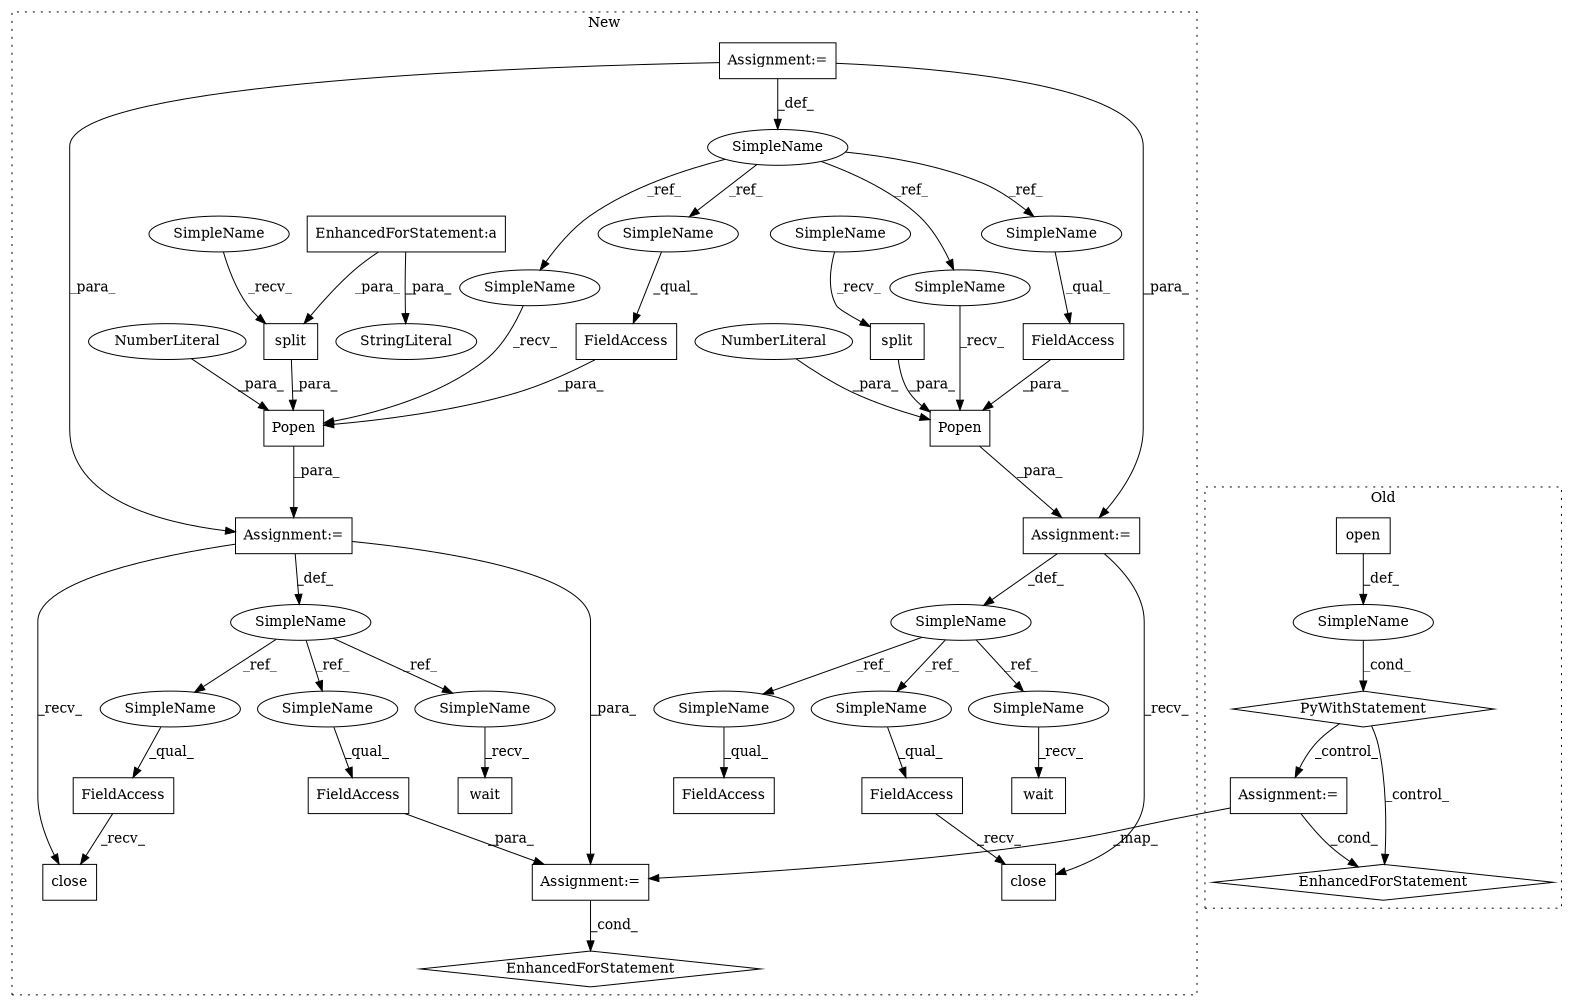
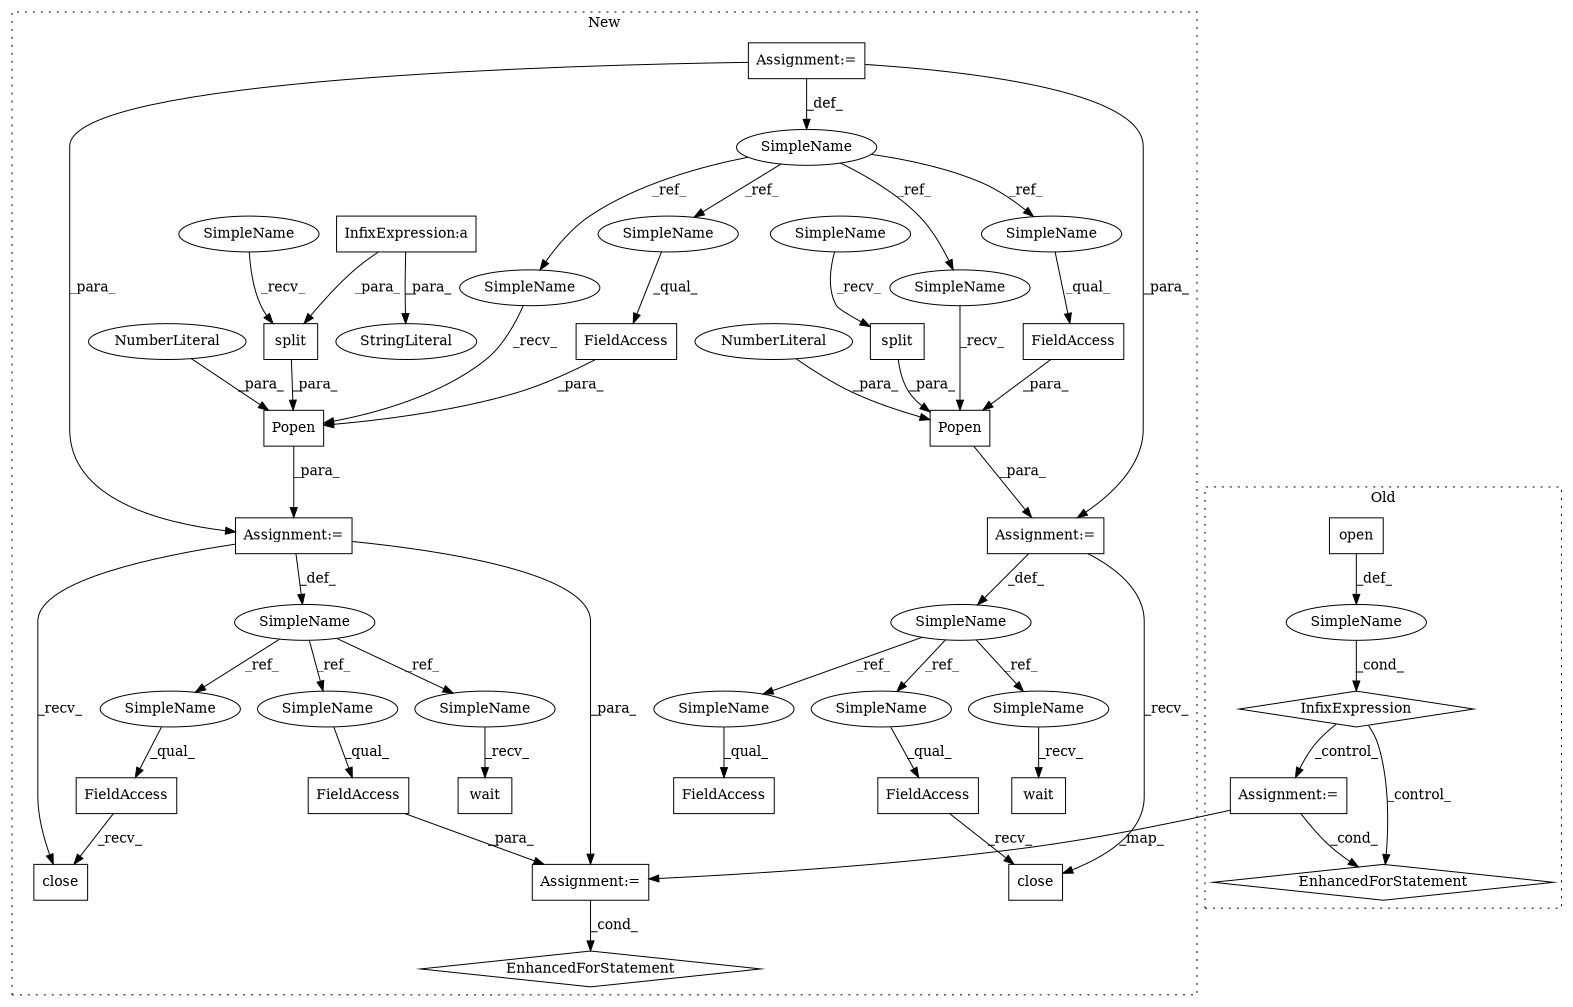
node "EnhancedForStatement:a": label "EnhancedForStatement:a" -> "InfixExpression:a"
node "PyWithStatement": label "PyWithStatement" -> "InfixExpression"
